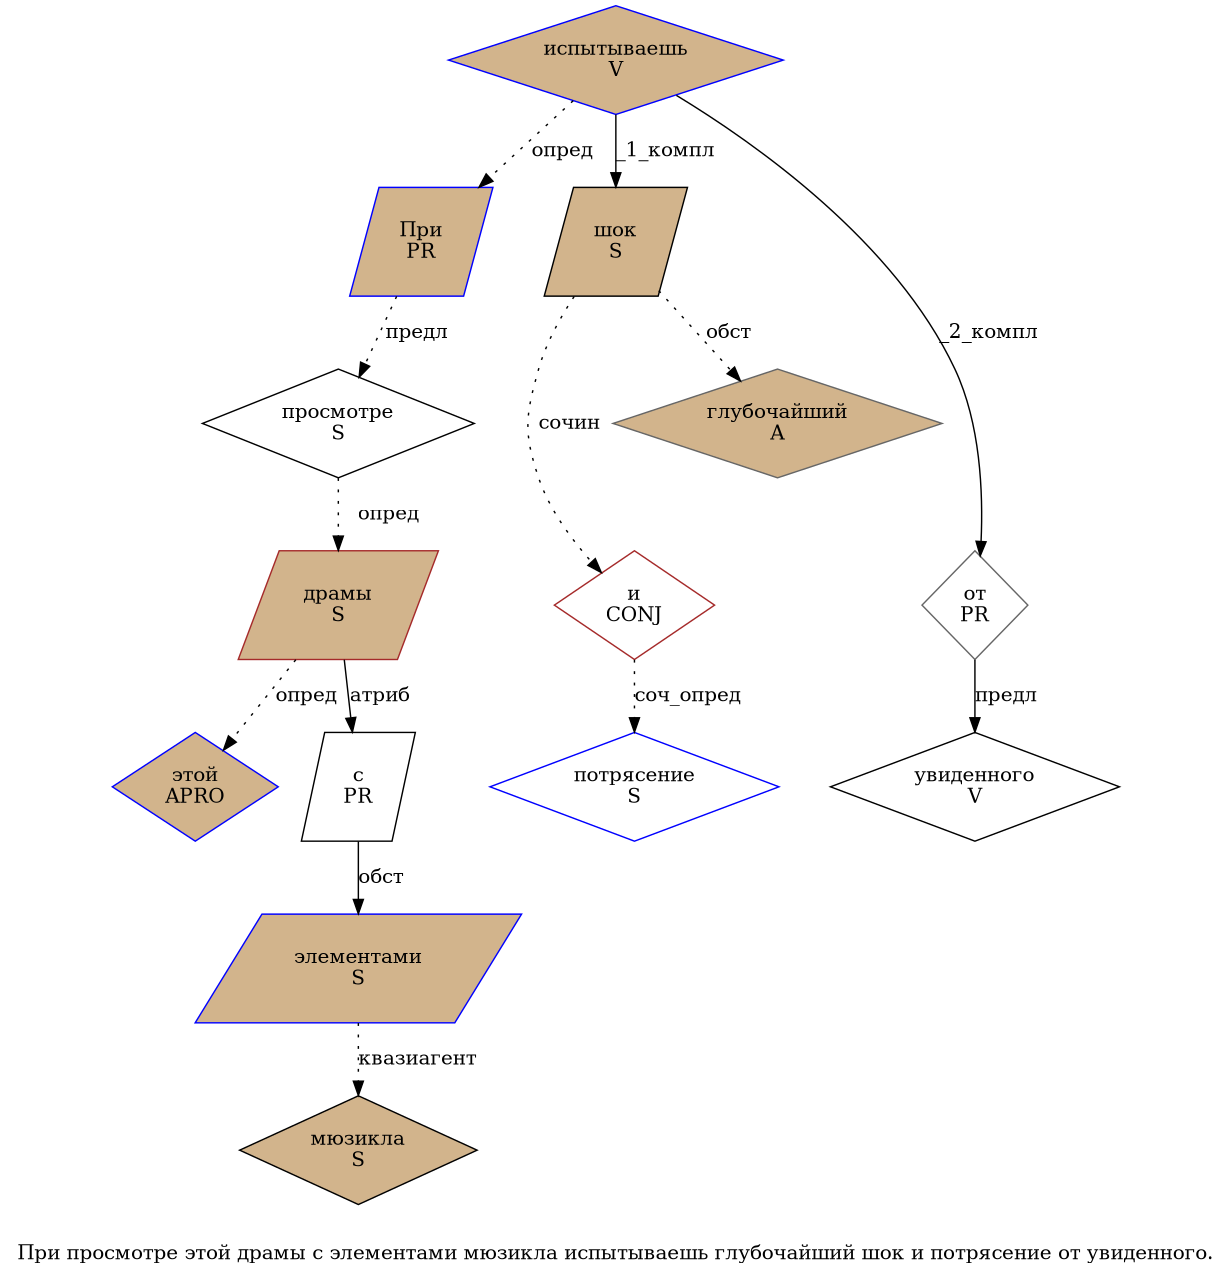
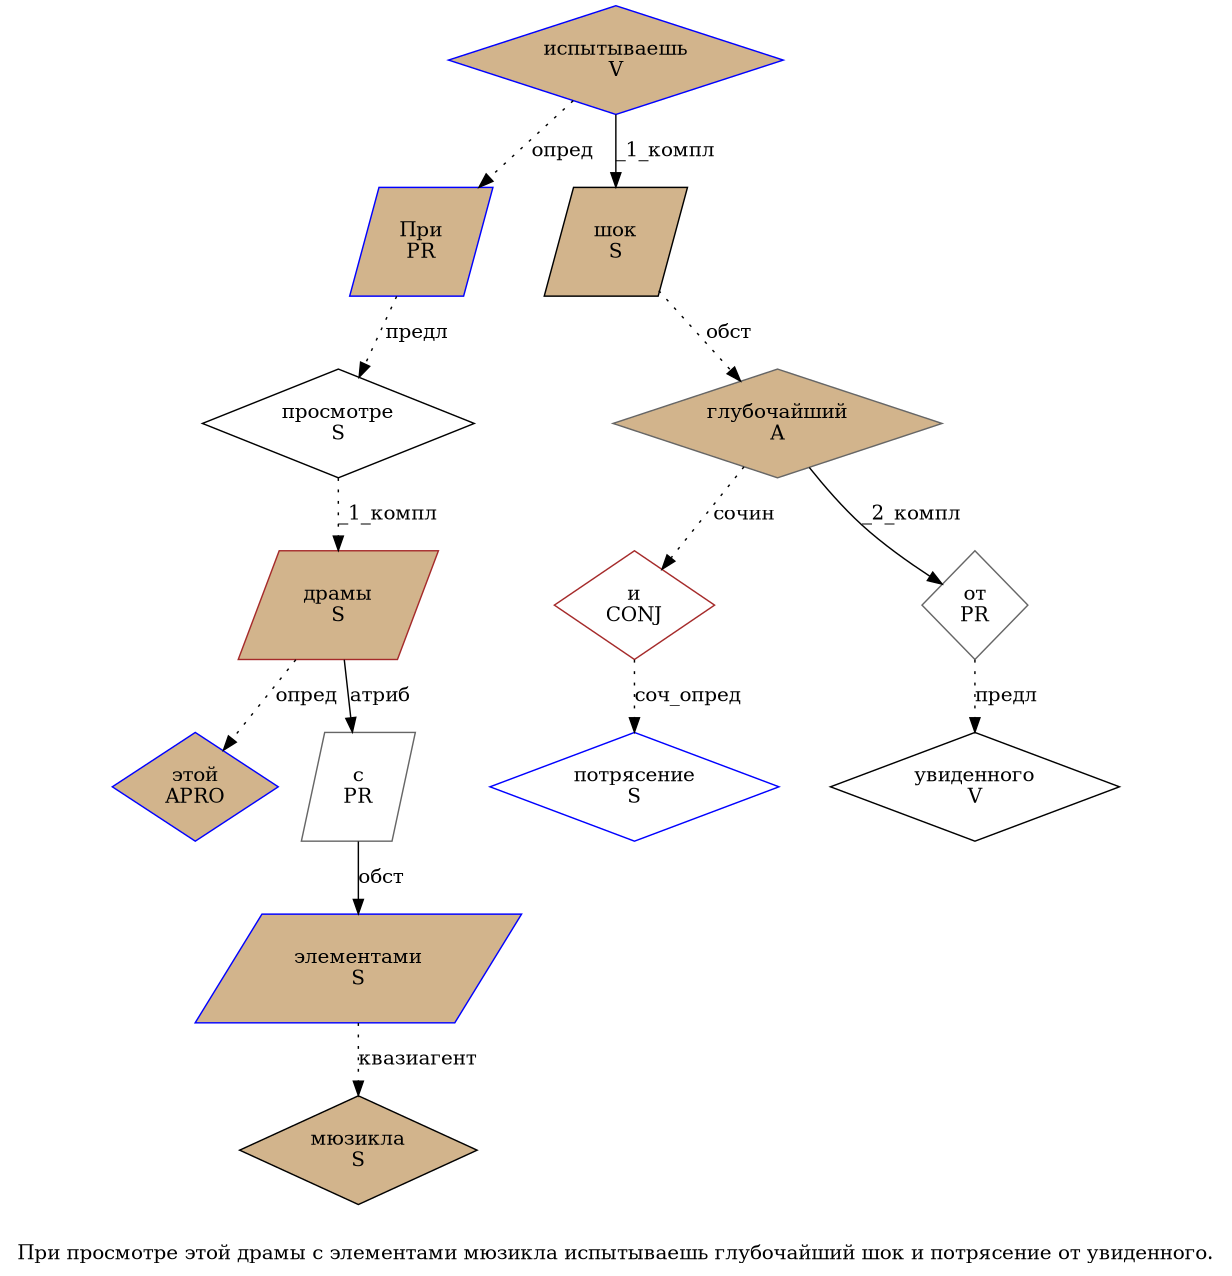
edge "испытываешь V" -> "от PR": now "глубочайший A" -> "от PR"
edge "шок S" -> "и CONJ": now "глубочайший A" -> "и CONJ"
edge "просмотре S" -> "драмы S": label "опред" -> "_1_компл"
edge "от PR" -> "увиденного V": style solid -> dotted
node "с PR": color black -> gray40
